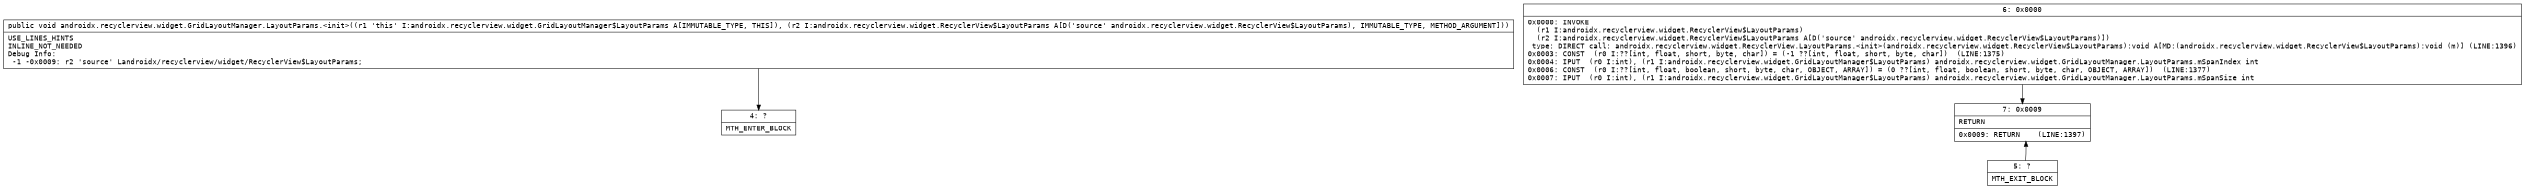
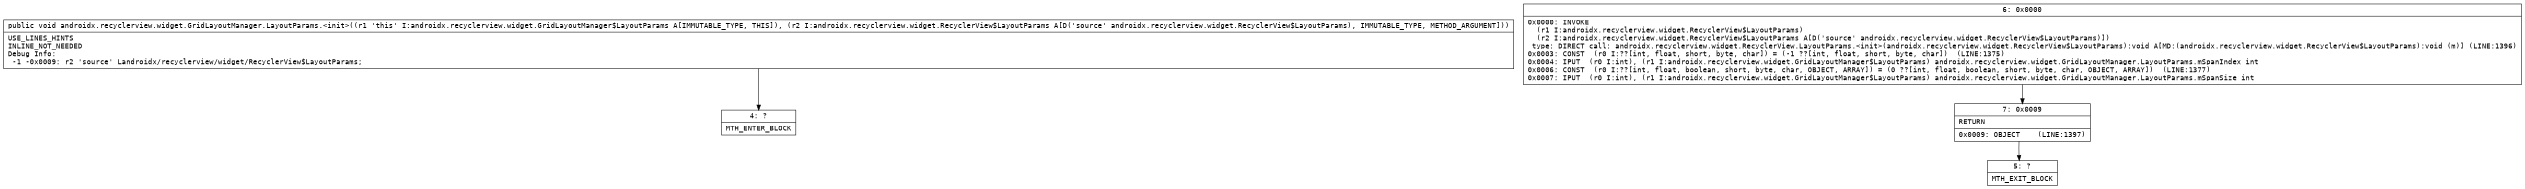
node "7: 0x0009": text "0x0009: RETURN    (LINE:1397)" -> "0x0009: OBJECT    (LINE:1397)"
edge "5: ?" -> "7: 0x0009": reversed
